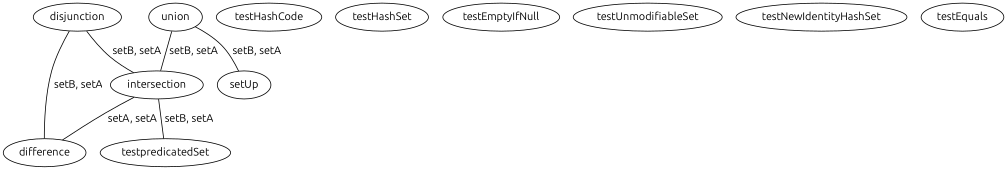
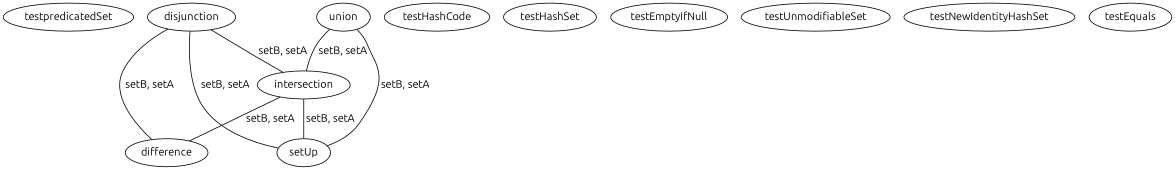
edge "disjunction" -- "setUp": added, label "setB, setA"
edge "intersection" -- "difference": label " setA, setA" -> " setB, setA"
edge "intersection" -- "testpredicatedSet": now "intersection" -- "setUp"
